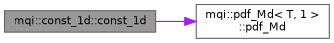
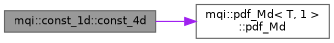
node "mqi::const_1d::const_1d": label "mqi::const_1d::const_1d" -> "mqi::const_1d::const_4d"
